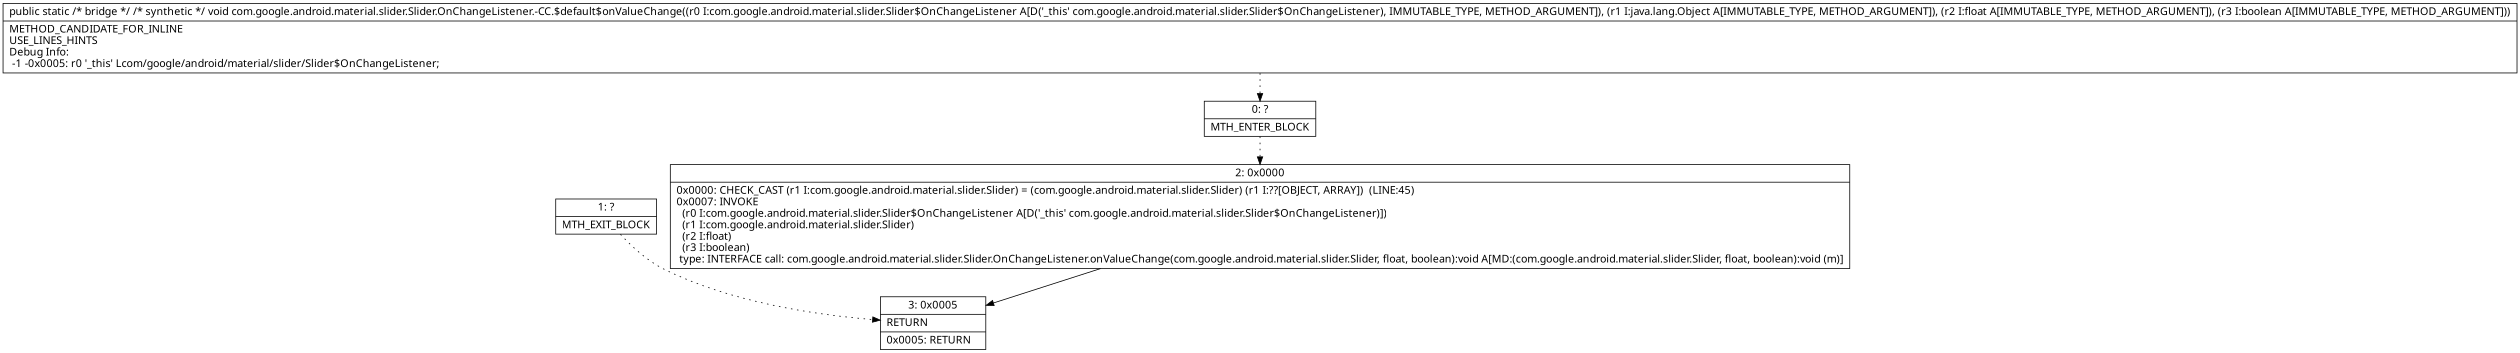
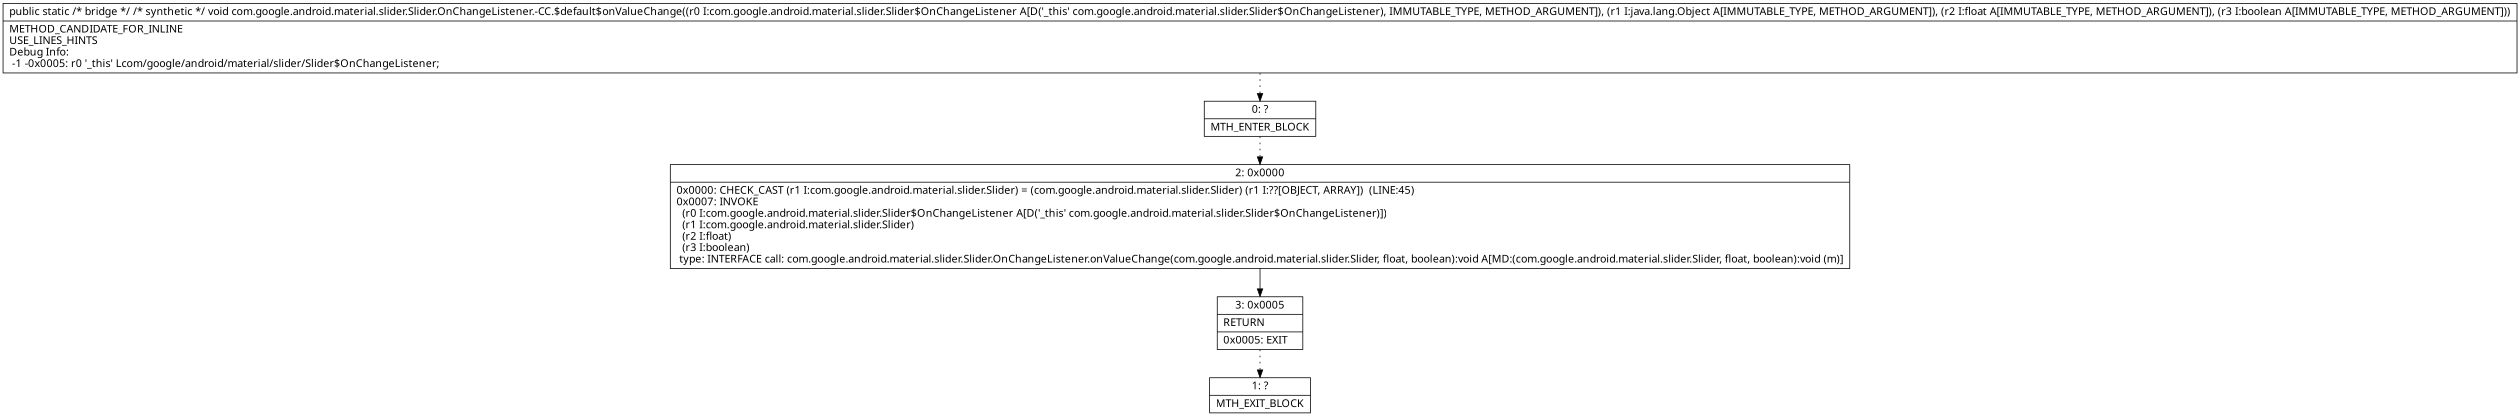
edge "1: ?" -> "3: 0x0005": reversed
node "3: 0x0005": text "0x0005: RETURN" -> "0x0005: EXIT"
